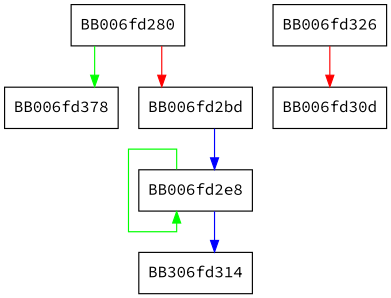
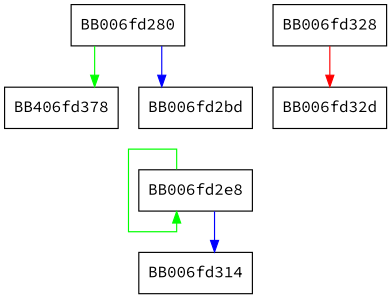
node "BB006fd326": label "BB006fd326" -> "BB006fd328"
edge "BB006fd280" -> "BB006fd2bd": color red -> blue
node "BB006fd378": label "BB006fd378" -> "BB406fd378"
node "BB006fd30d": label "BB006fd30d" -> "BB006fd32d"
edge "BB006fd2bd" -> "BB006fd2e8": removed
node "BB306fd314": label "BB306fd314" -> "BB006fd314"
